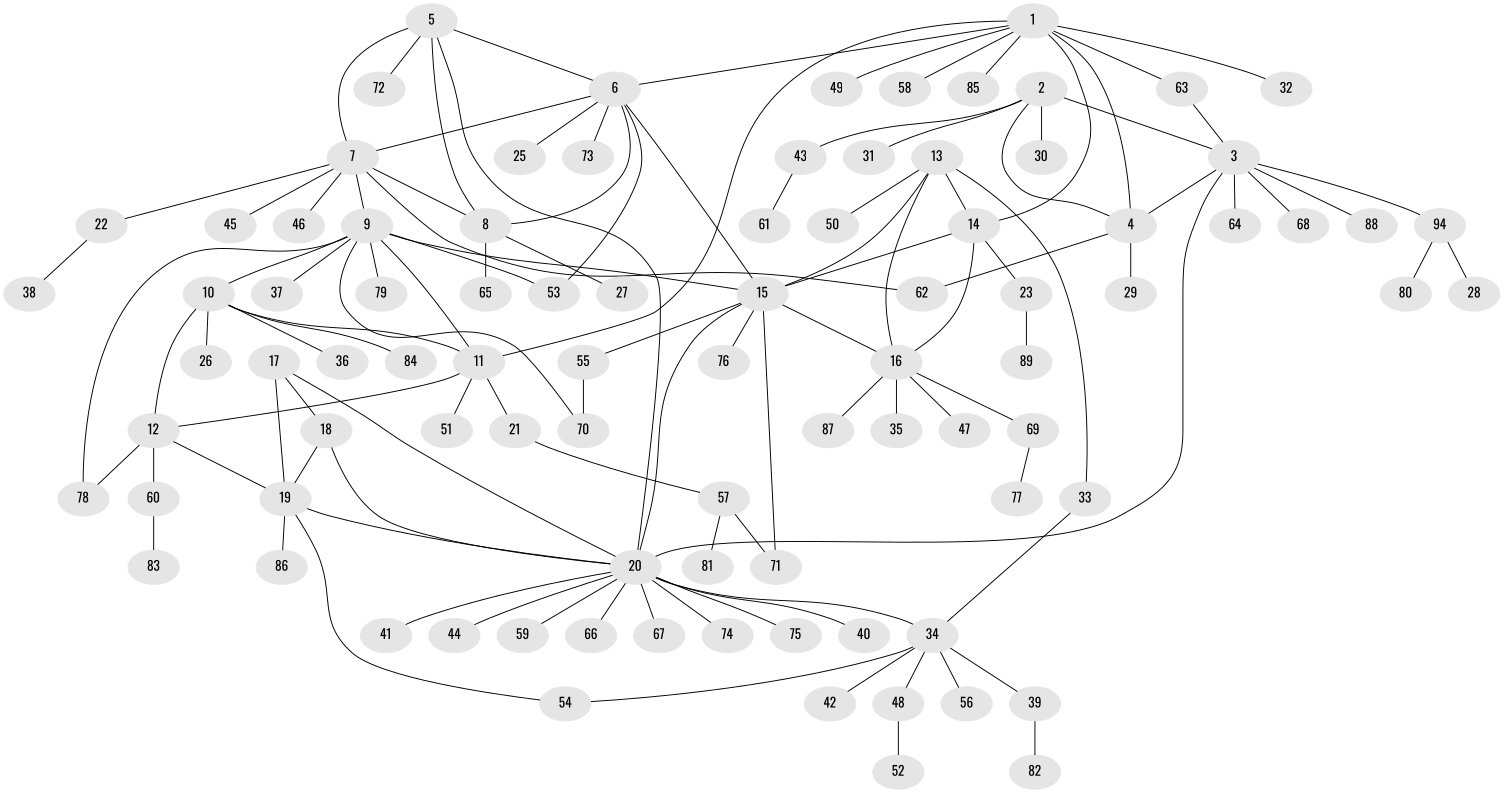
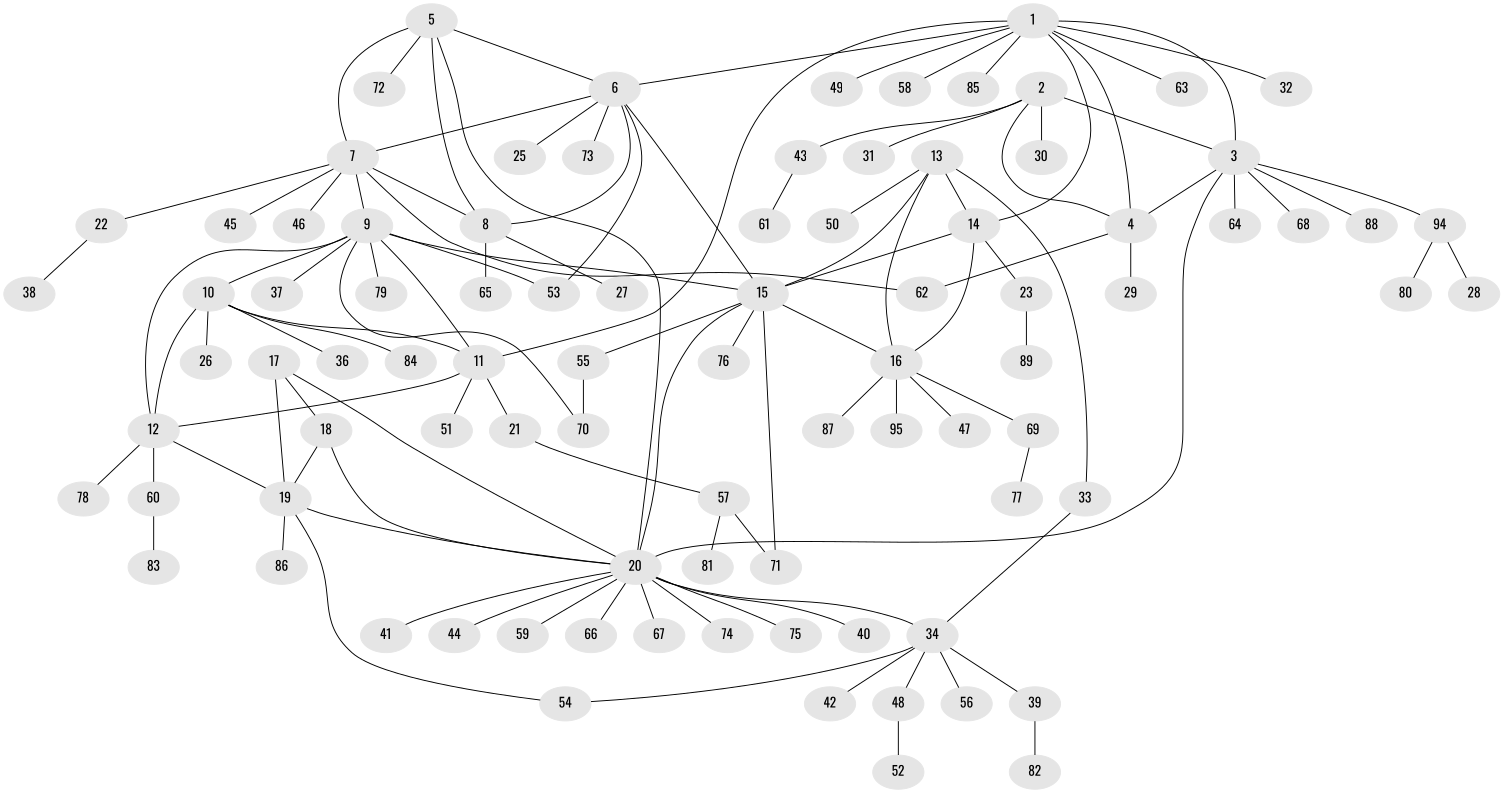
edge "63" -- "3": now "1" -- "3"
edge "9" -- "78": now "9" -- "12"
node "35": label "35" -> "95"
